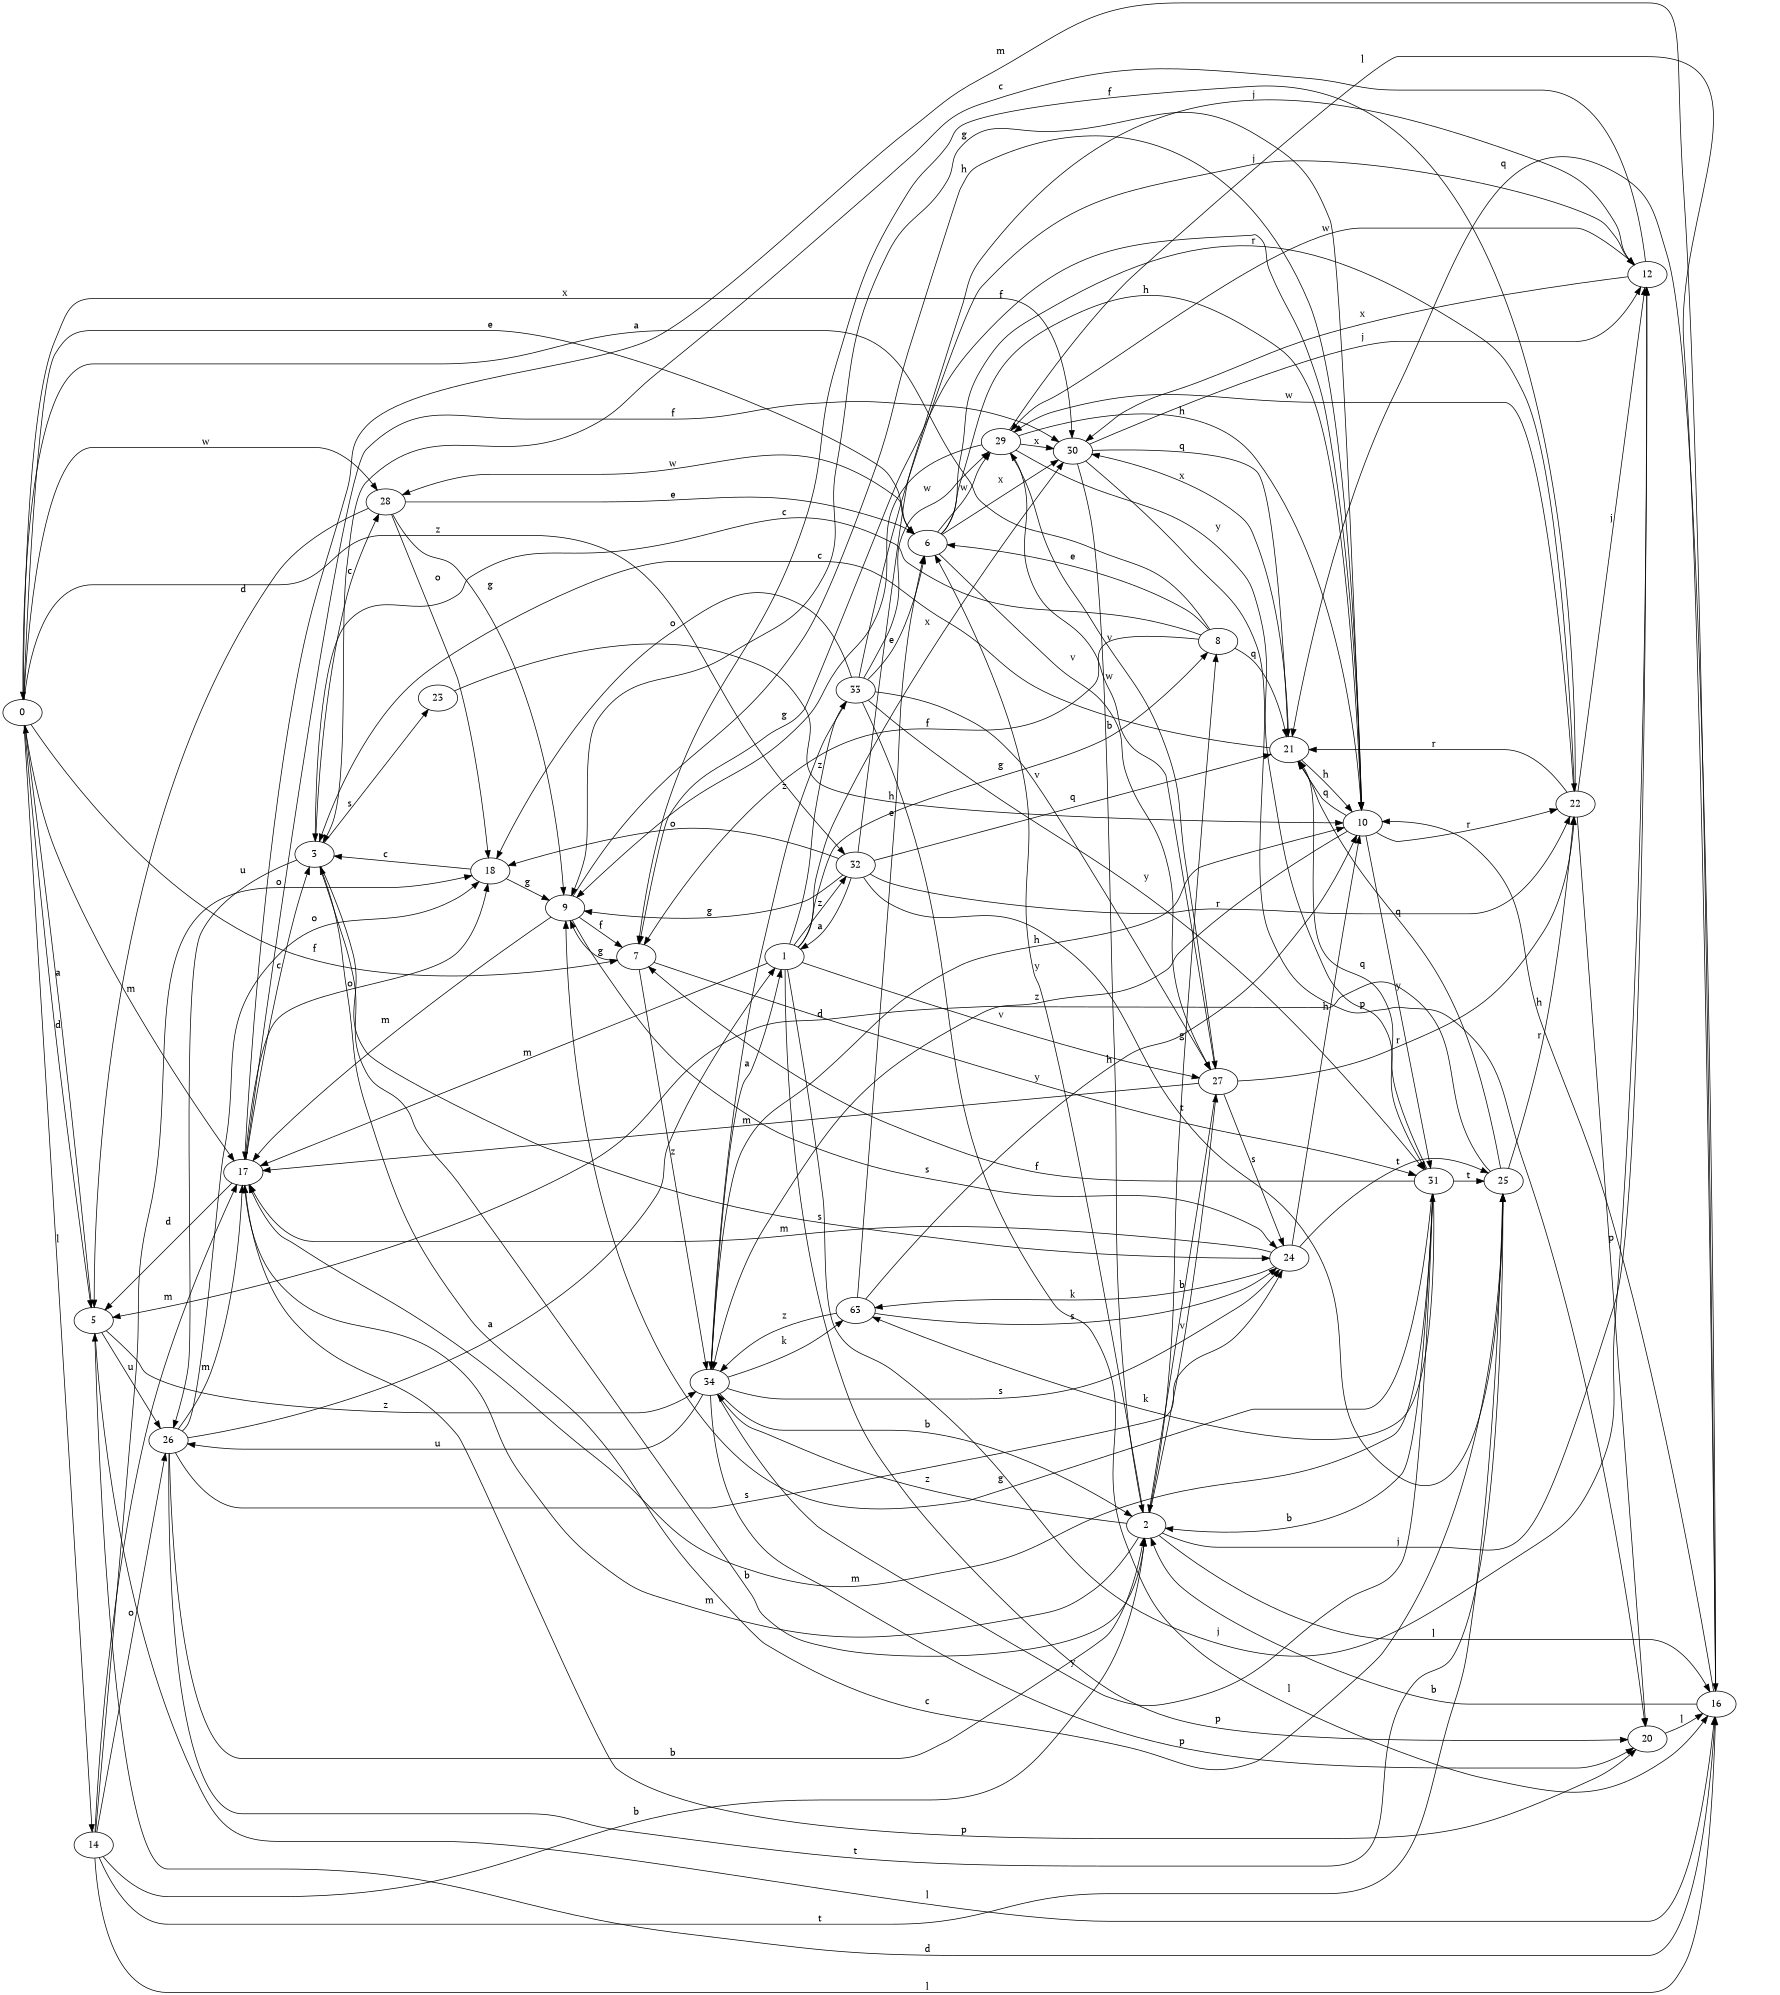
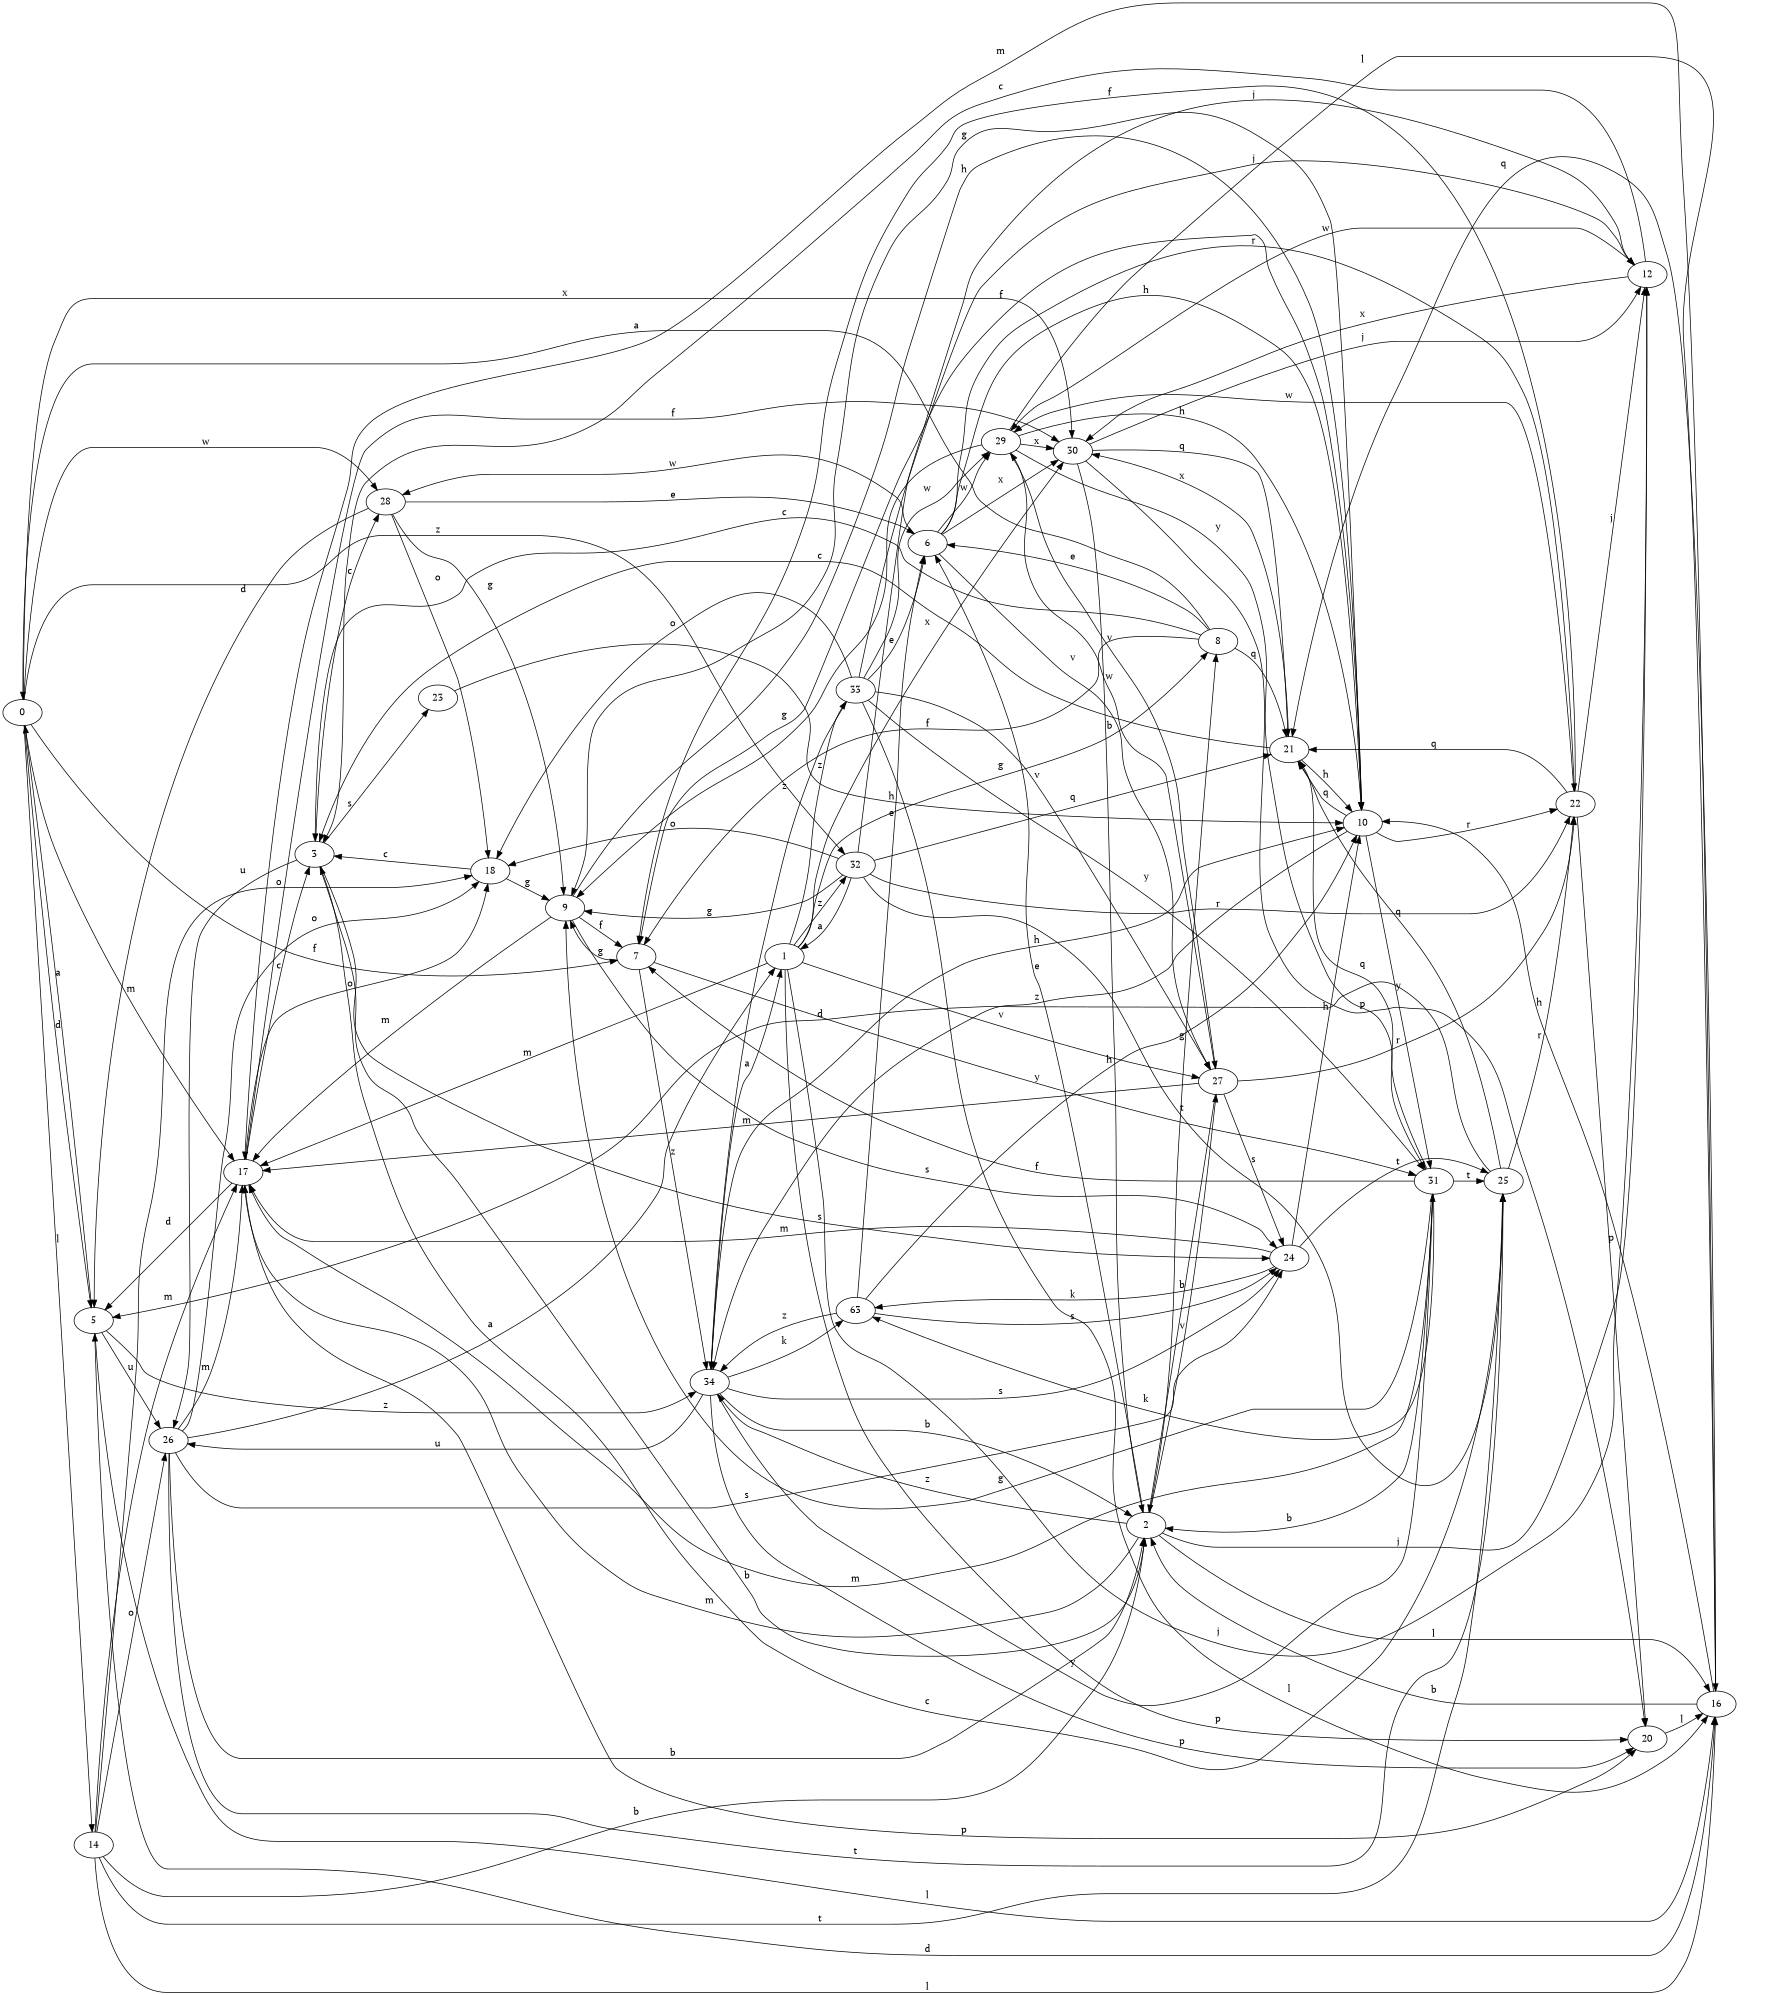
edge "0" -> "6": removed, label "e"
edge "22" -> "21": label "r" -> "q"
edge "2" -> "6": label "y" -> "e"
